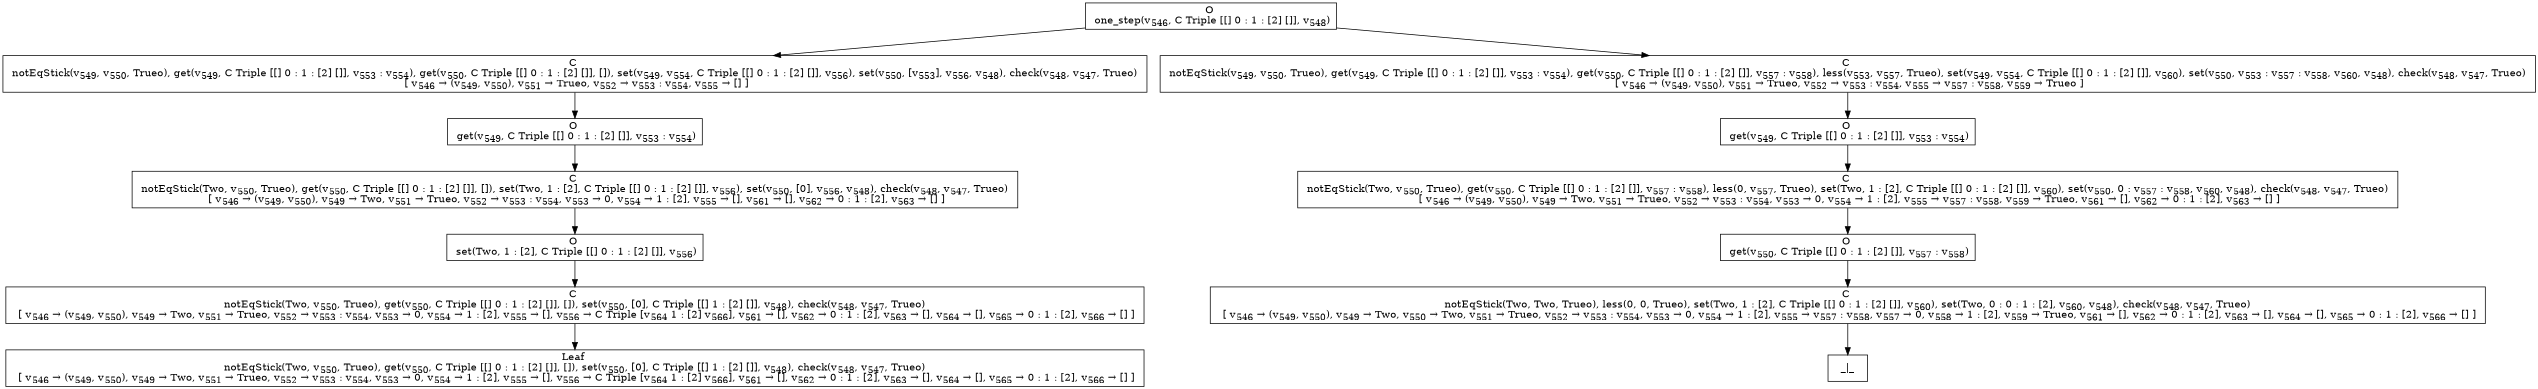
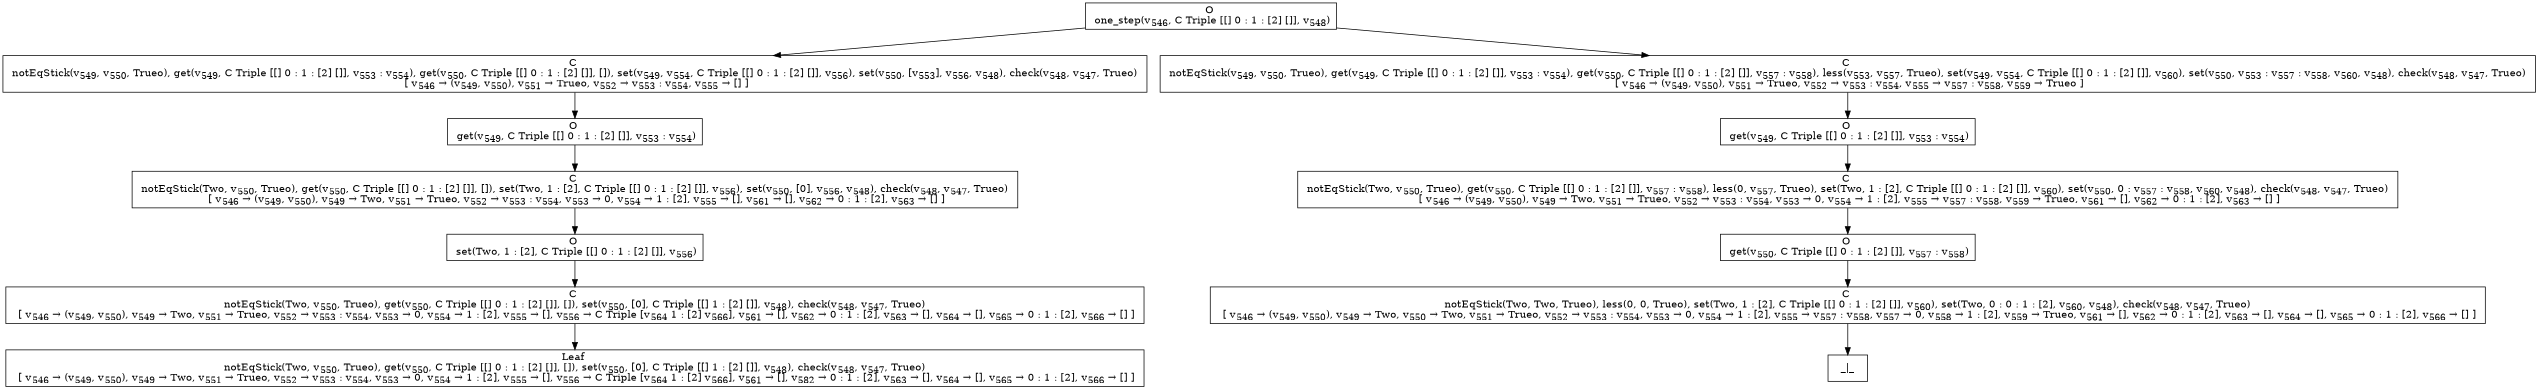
node "Leaf": text "562" -> "582"
